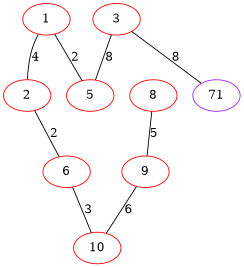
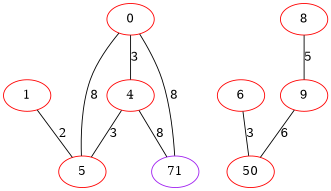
node "3": label "3" -> "0"
node "2": removed
node "4": added
node "10": label "10" -> "50"
